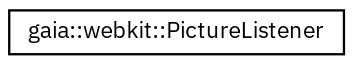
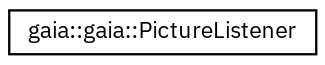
node "gaia::webkit::PictureListener": label "gaia::webkit::PictureListener" -> "gaia::gaia::PictureListener"
